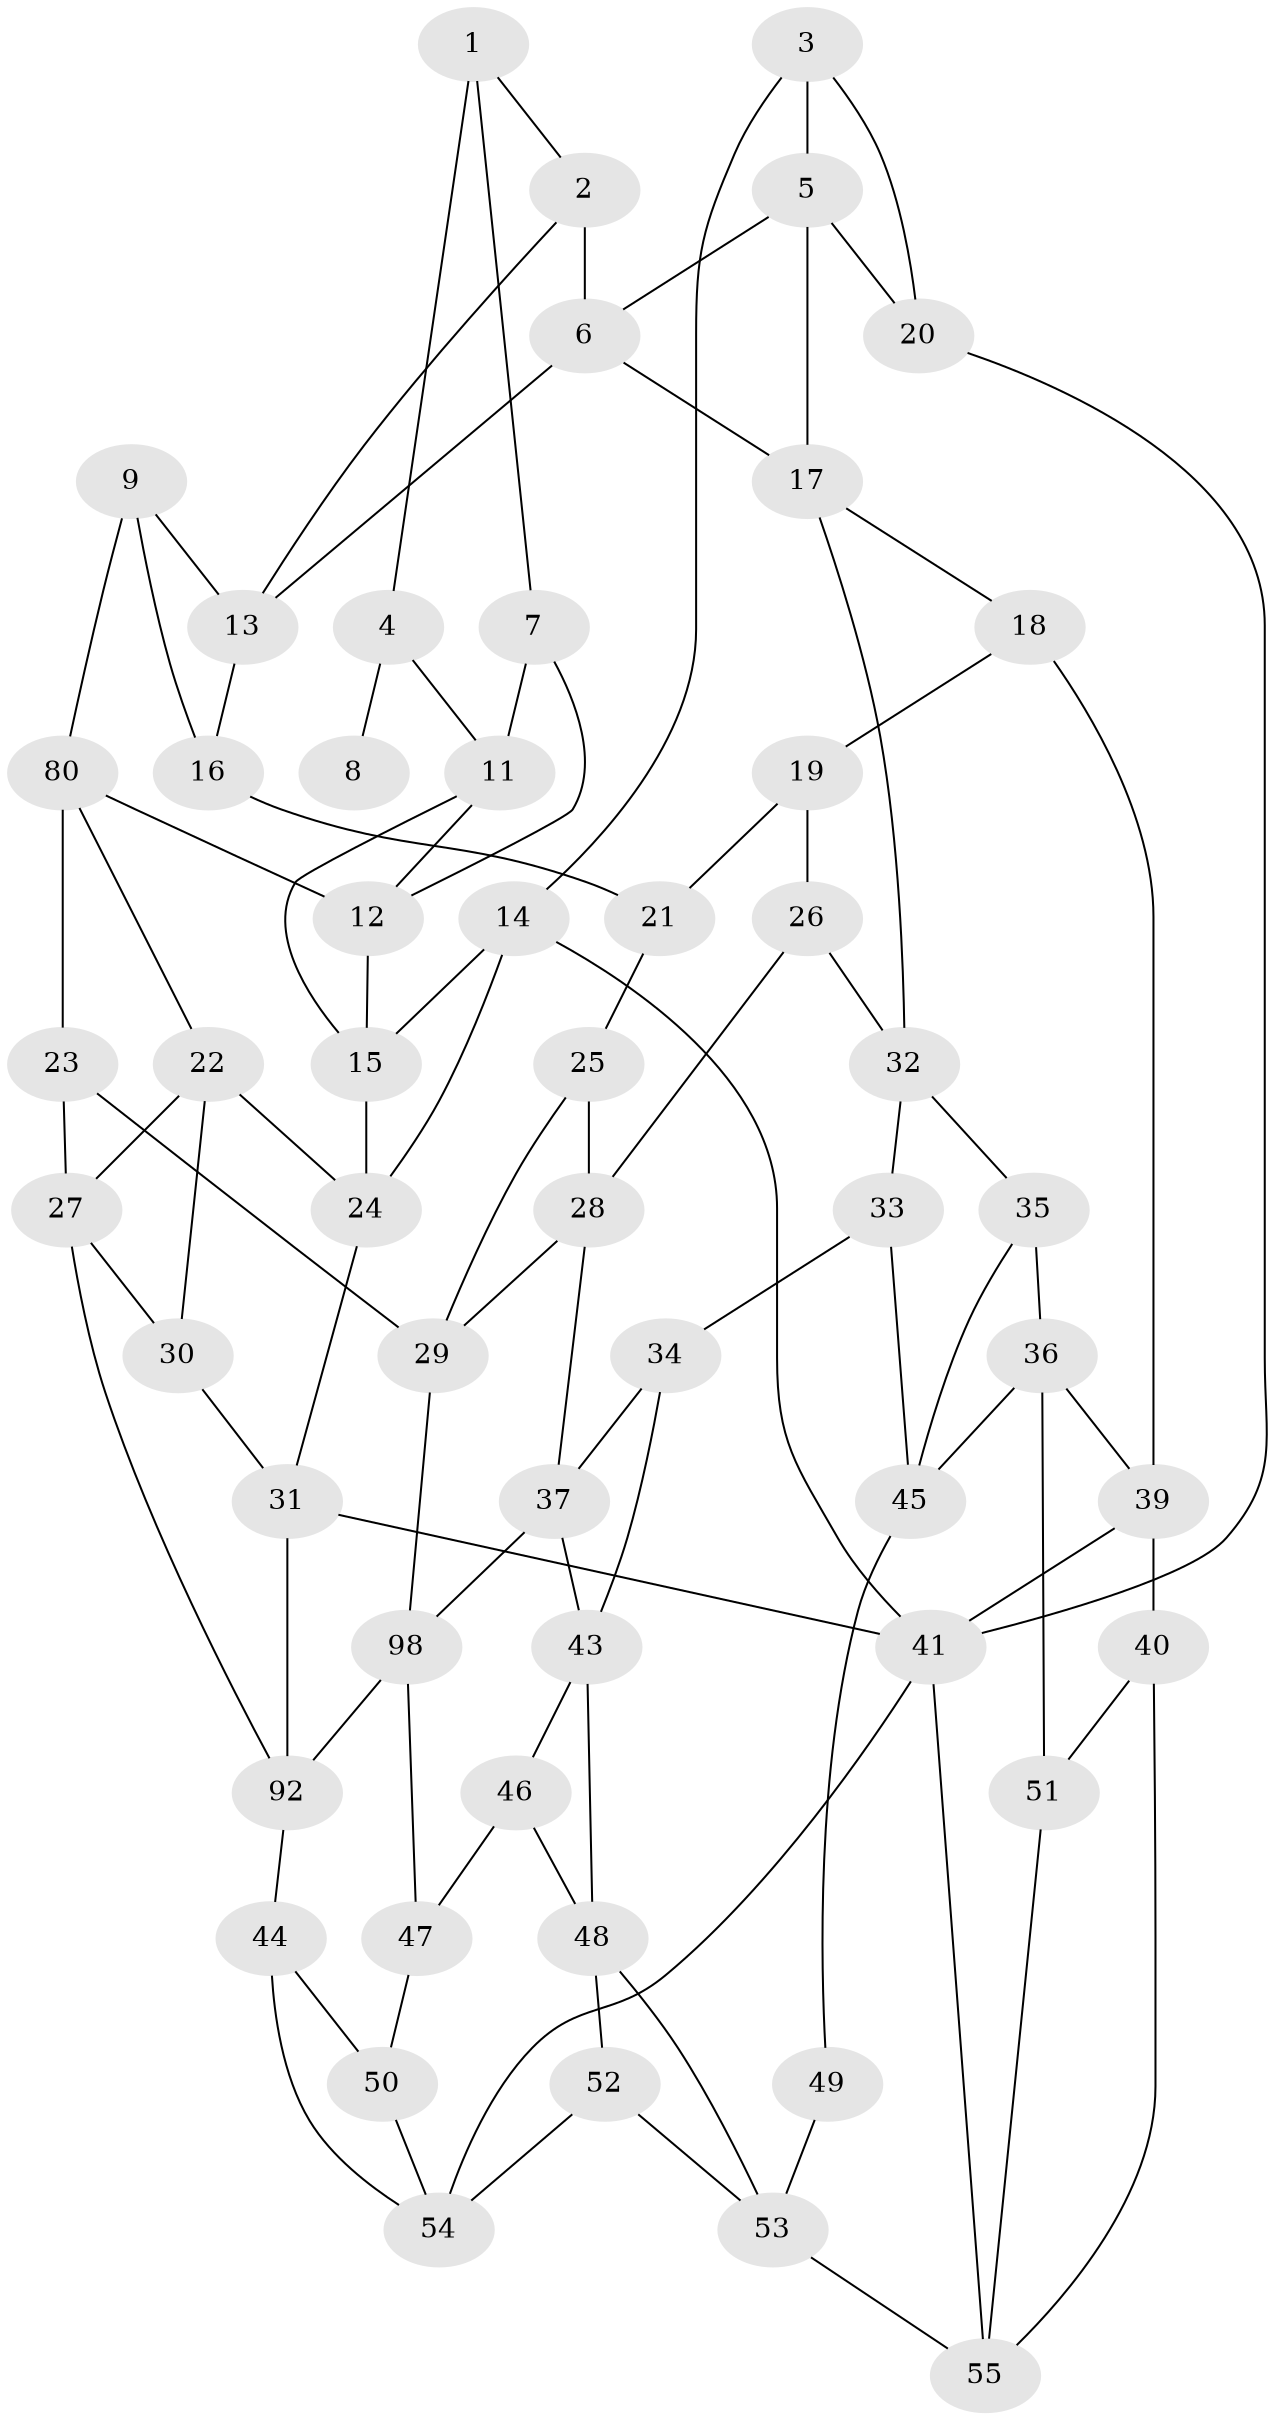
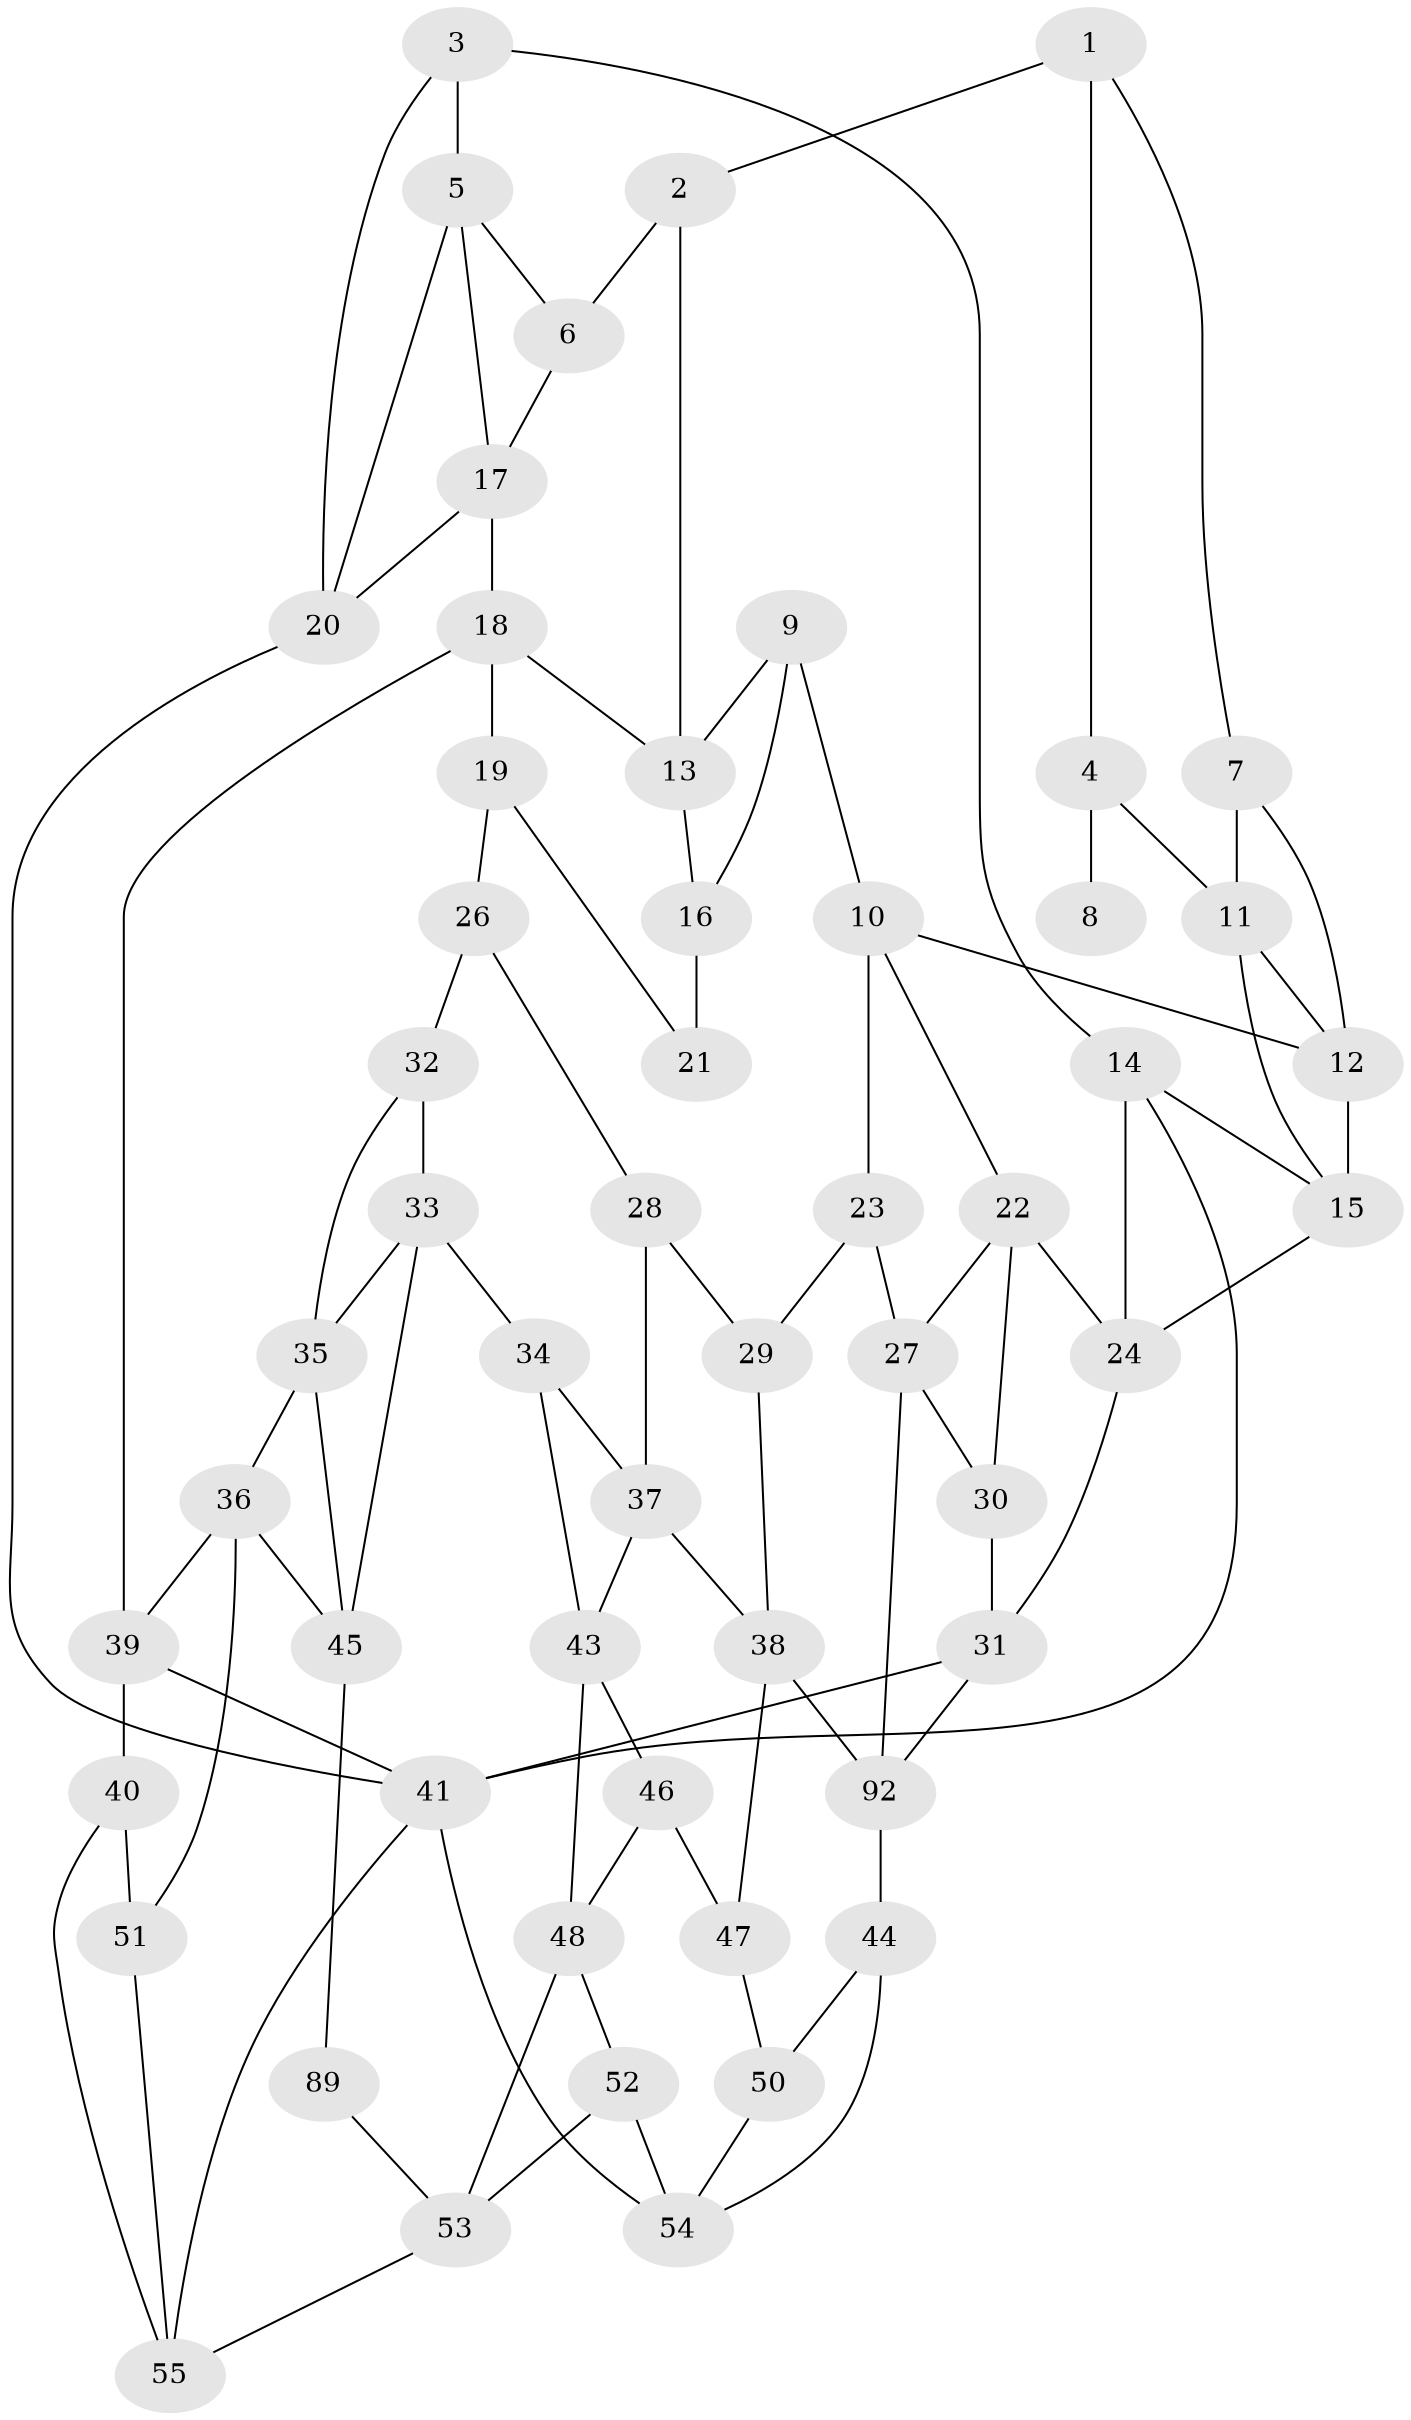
edge "6" -- "13": now "18" -- "13"
edge "17" -- "32": now "17" -- "20"
node "80": label "80" -> "10"
node "25": removed
edge "33" -- "35": added
node "98": label "98" -> "38"
node "49": label "49" -> "89"
